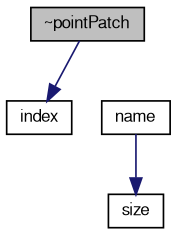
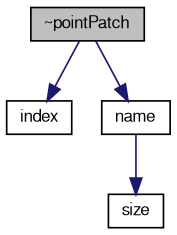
edge "~pointPatch" -> "name": added
